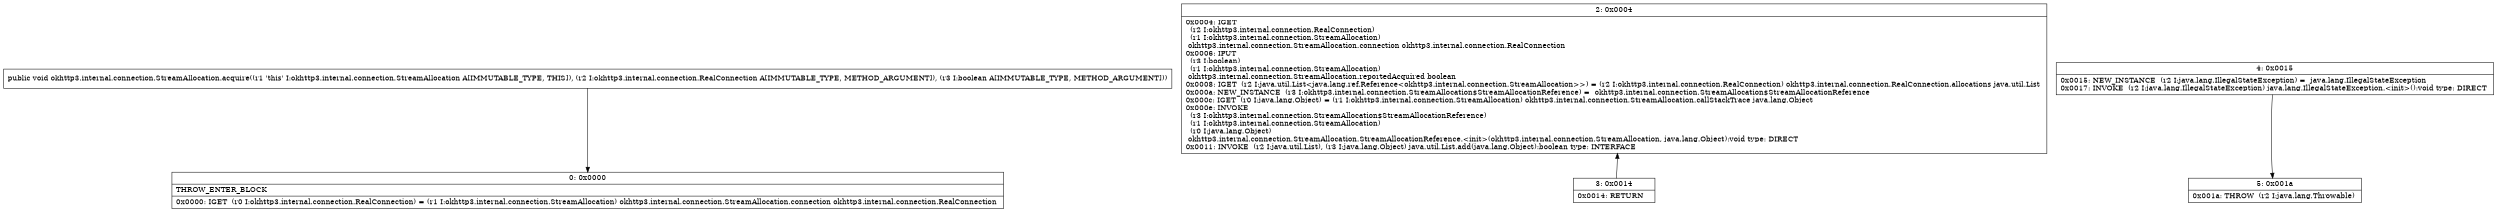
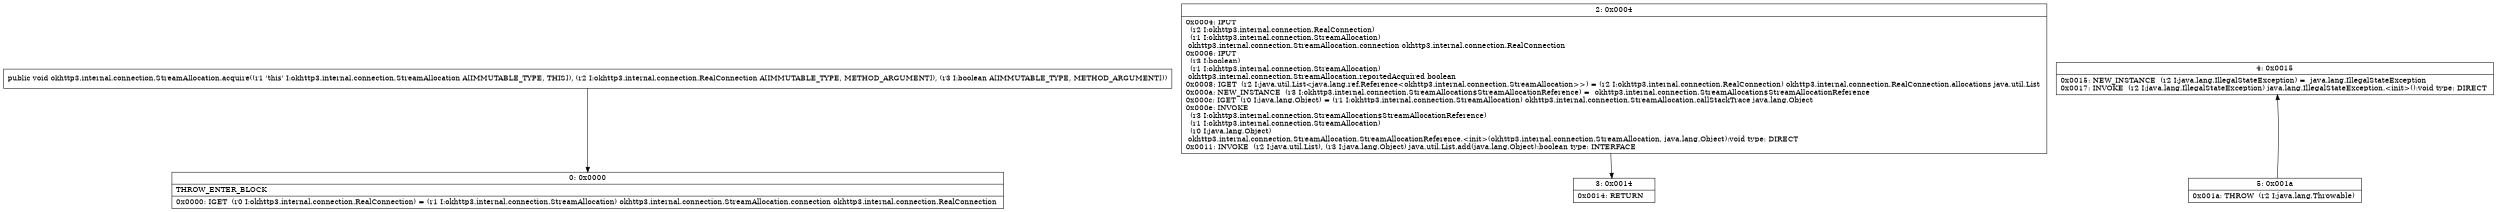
node "2: 0x0004": text "0x0004: IGET" -> "0x0004: IPUT"
edge "4: 0x0015" -> "5: 0x001a": reversed
edge "3: 0x0014" -> "2: 0x0004": reversed
